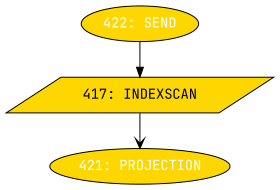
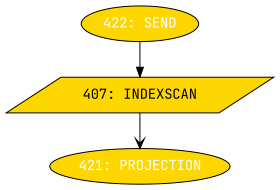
node "417: INDEXSCAN": label "417: INDEXSCAN" -> "407: INDEXSCAN"
